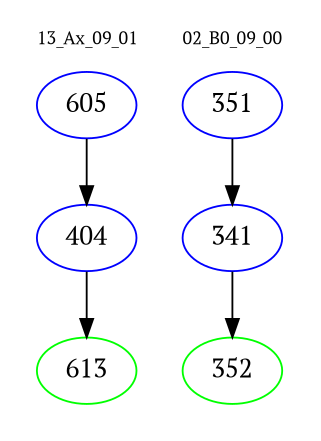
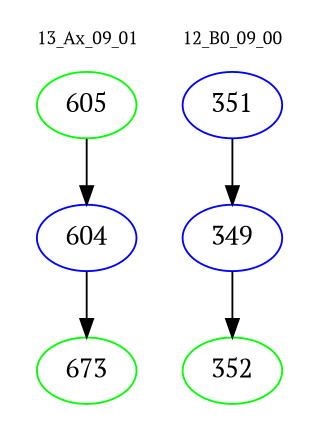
cluster "02_B0_09_00": label "02_B0_09_00" -> "12_B0_09_00"
node "605": color blue -> green
node "404": label "404" -> "604"
node "341": label "341" -> "349"
node "613": label "613" -> "673"
